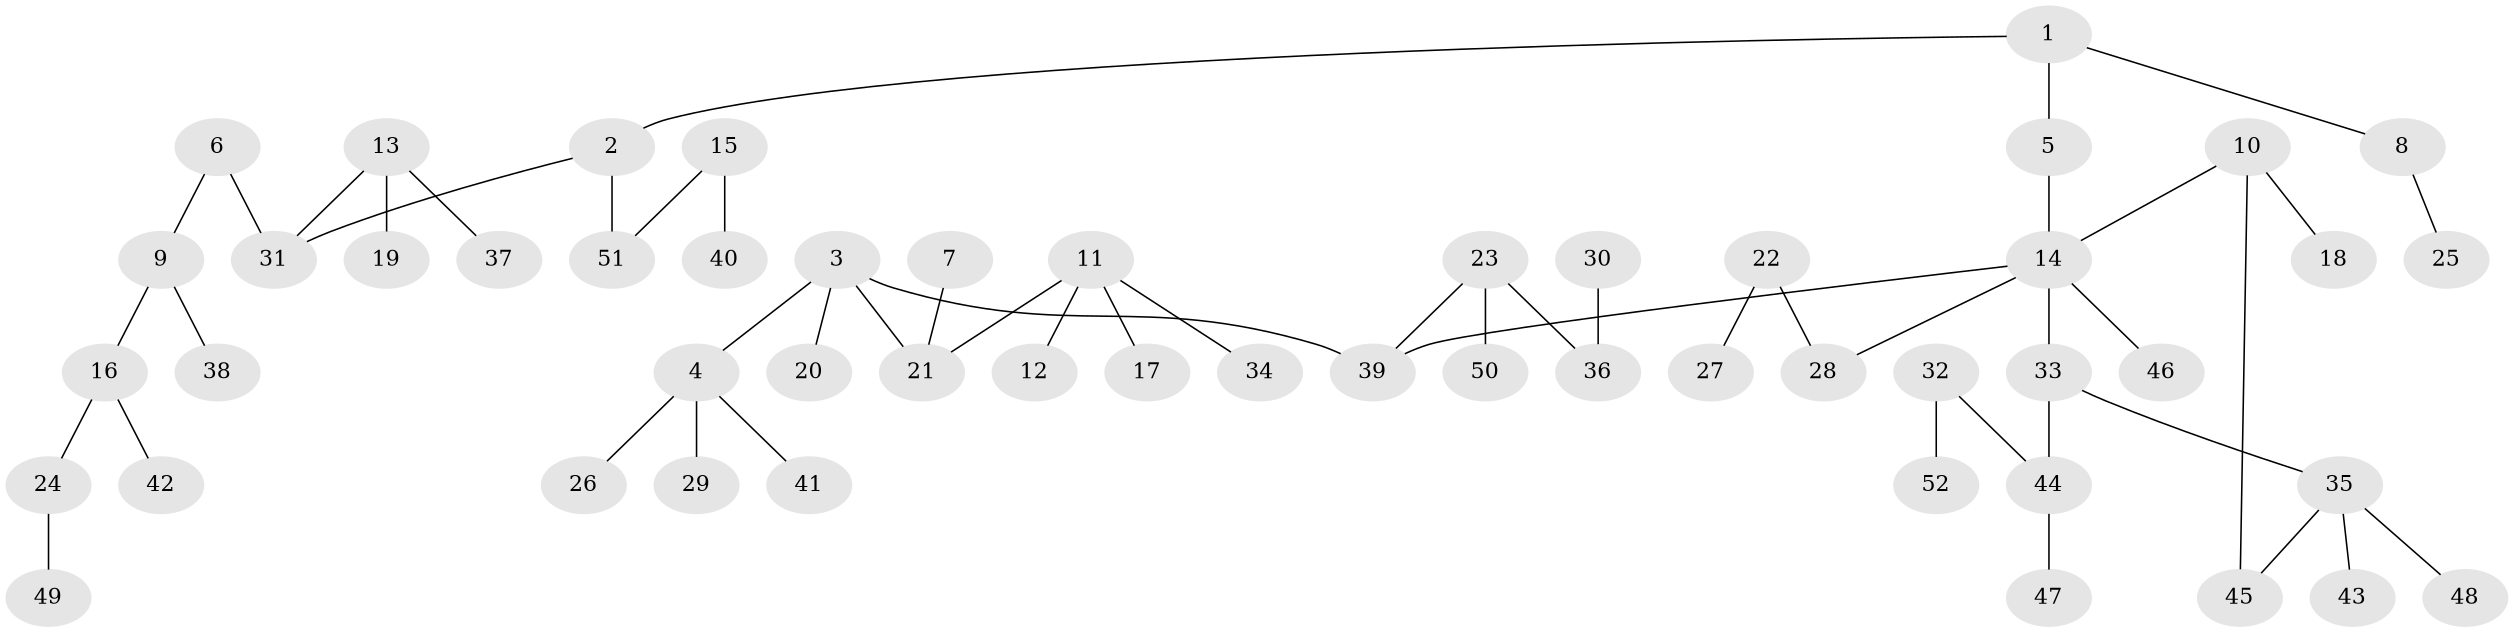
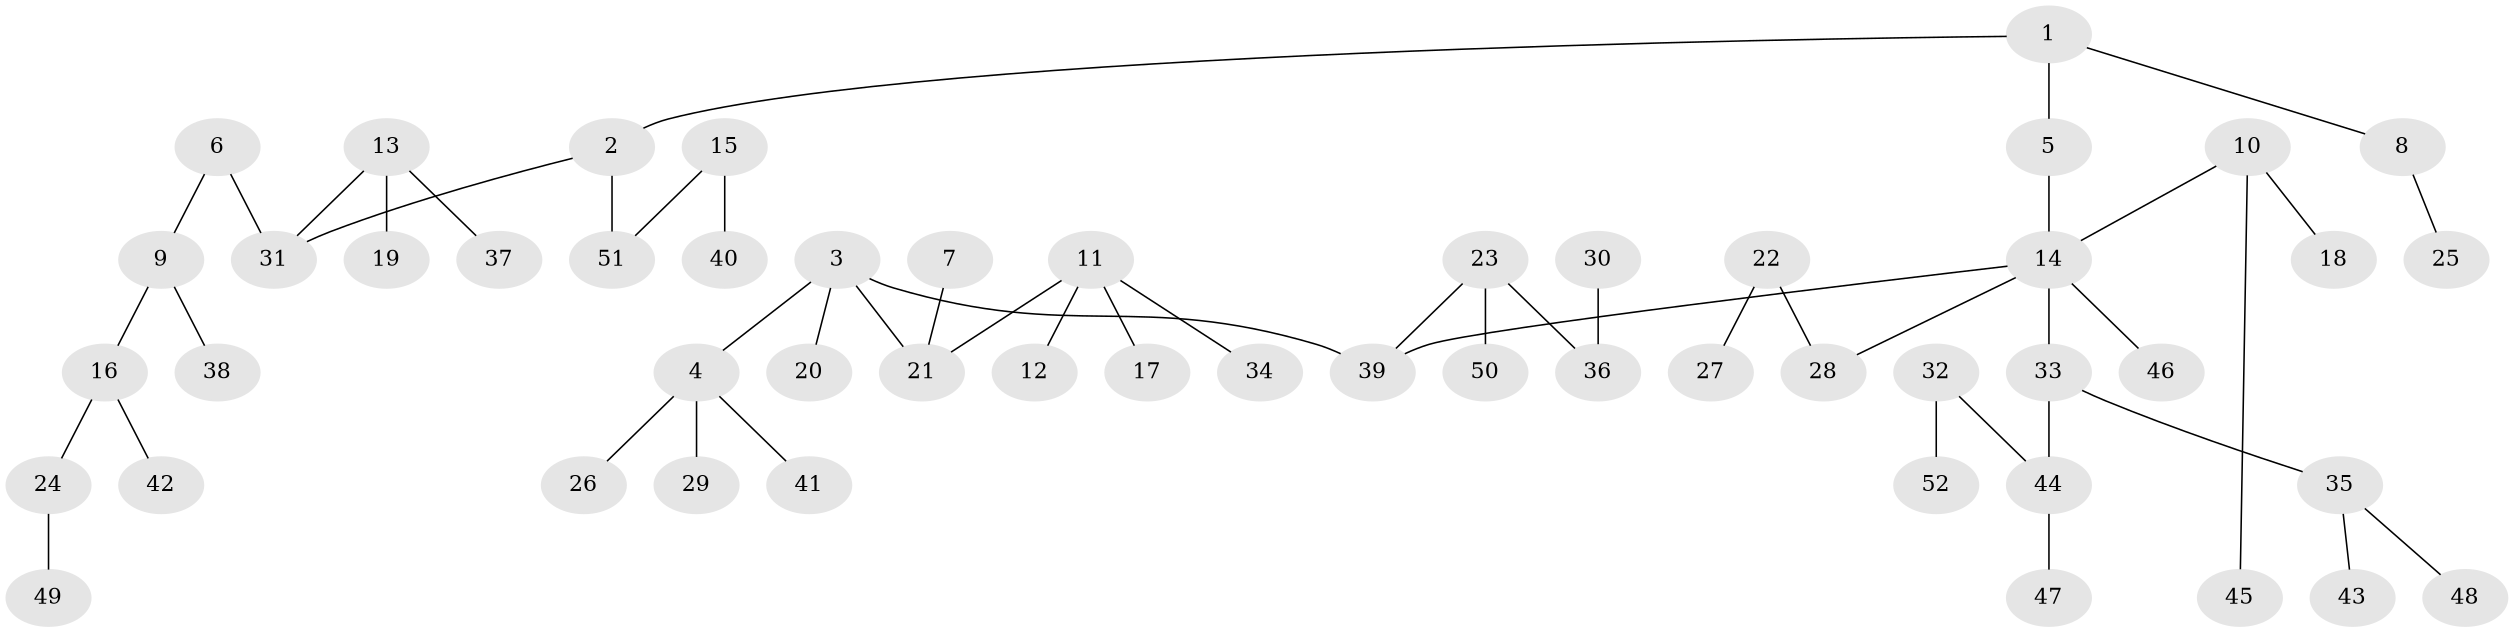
edge "35" -- "45": removed
